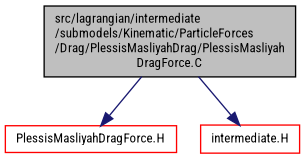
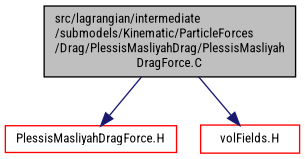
node "intermediate.H": label "intermediate.H" -> "volFields.H"
